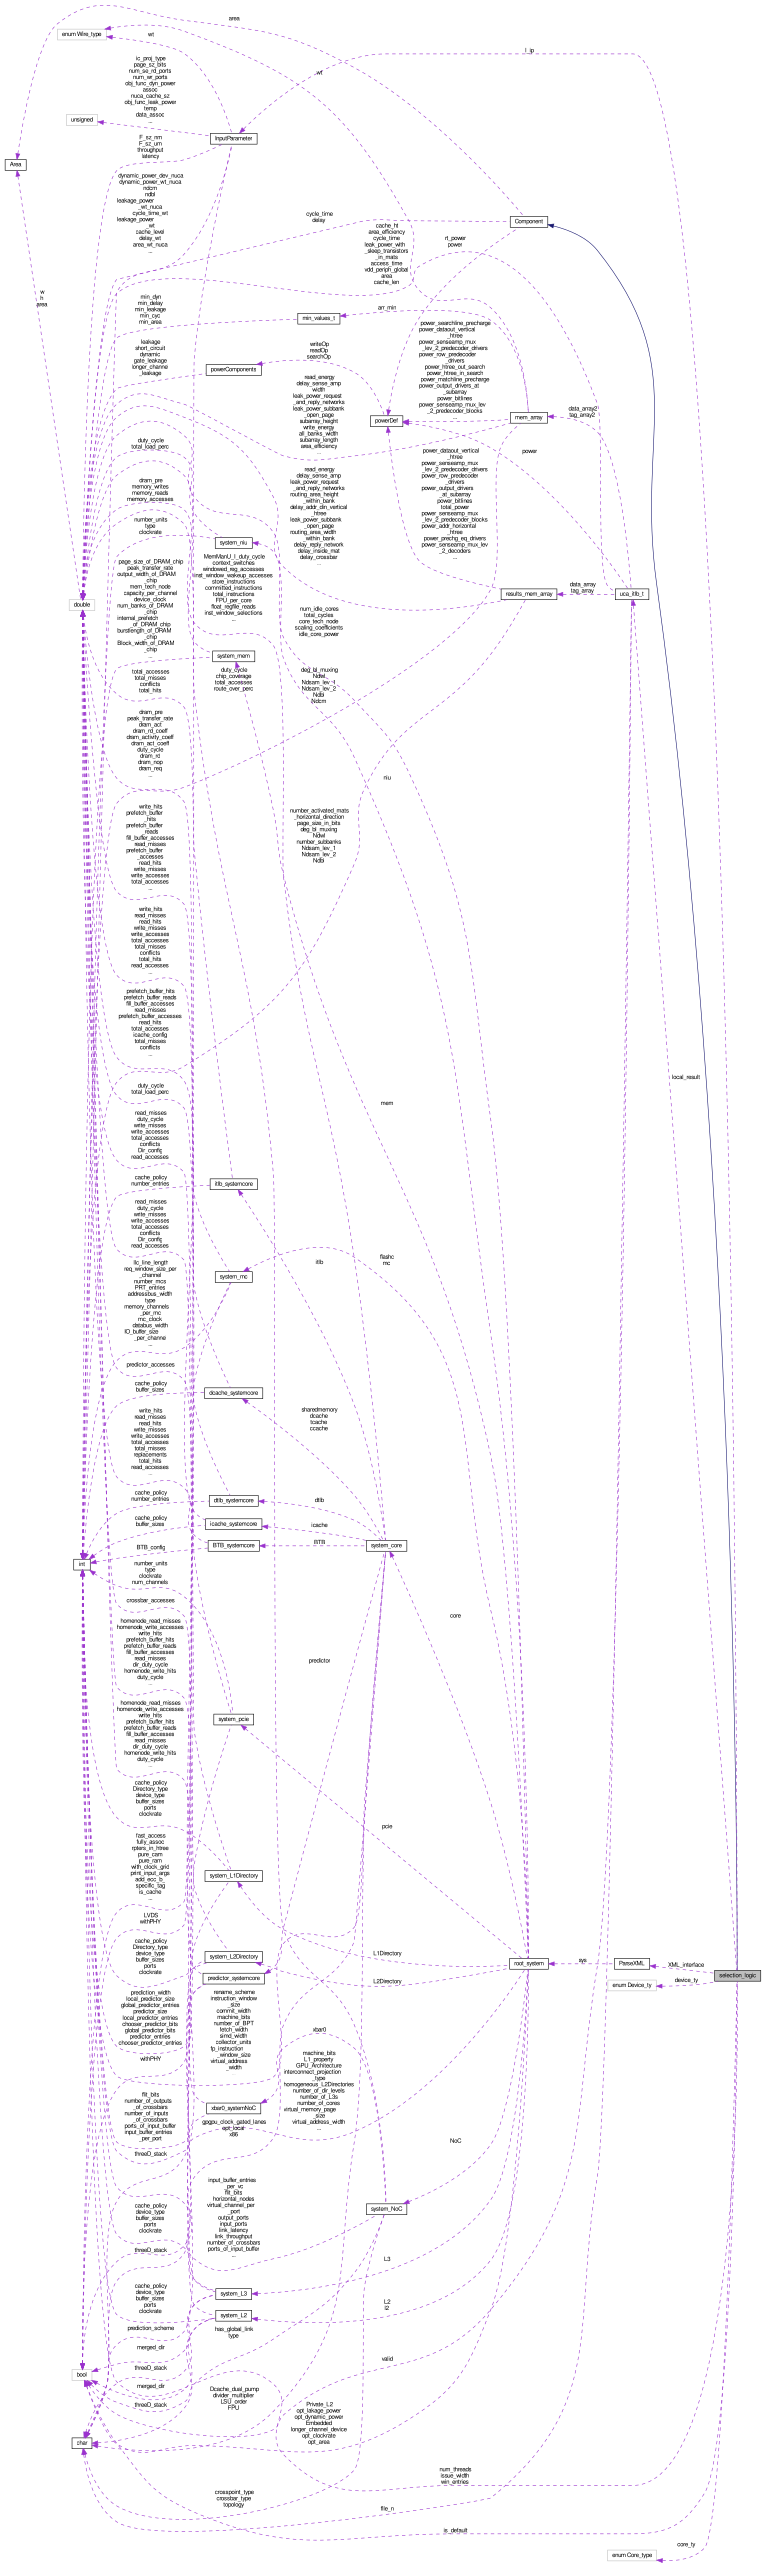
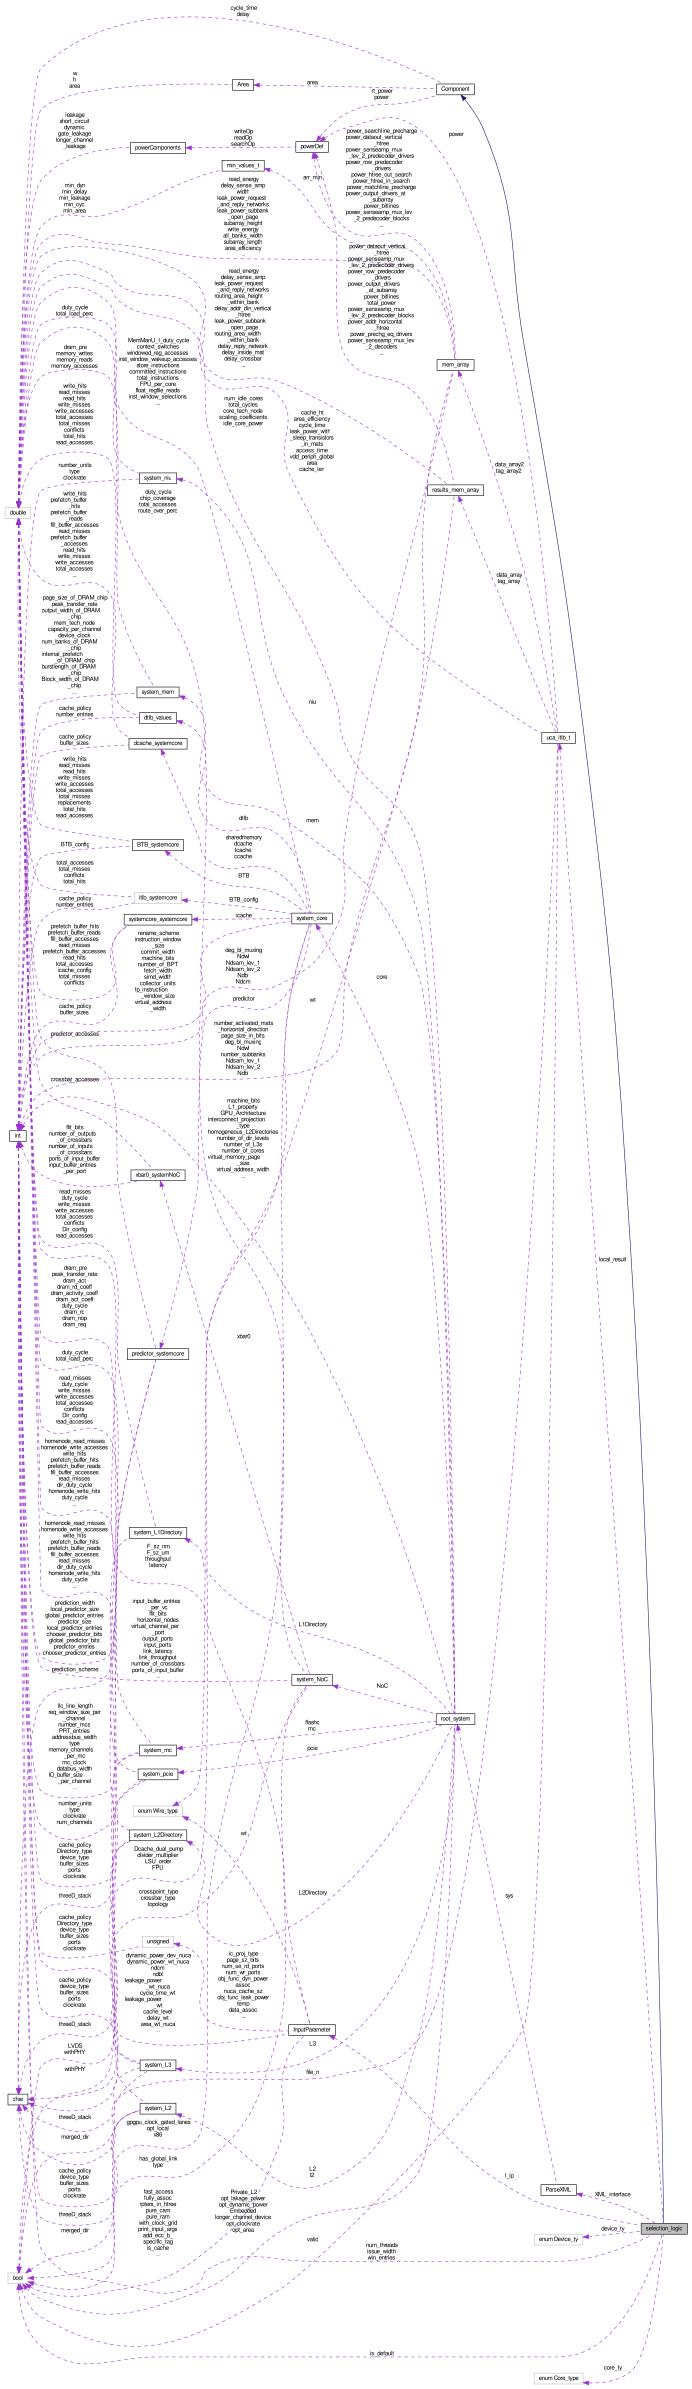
edge "double" -> "Area": reversed
node "itlb_systemcore": color black -> grey75
edge "system_core" -> "itlb_systemcore": label " itlb" -> " BTB_config"
node "dtlb_systemcore": label "dtlb_systemcore" -> "dtlb_values"
node "icache_systemcore": label "icache_systemcore" -> "systemcore_systemcore"
edge "system_L1Directory" -> "int": now "unsigned" -> "int"
